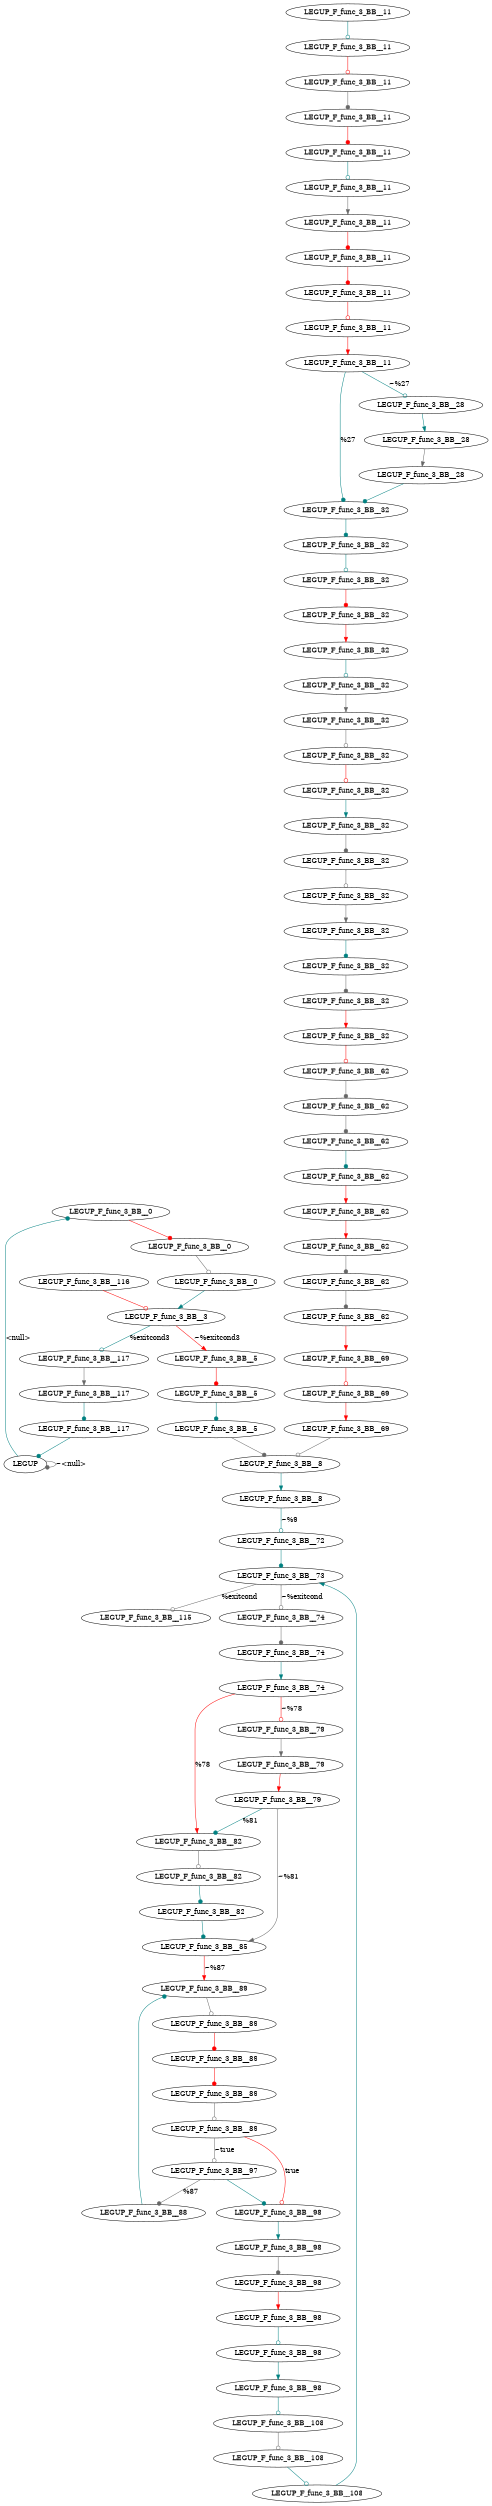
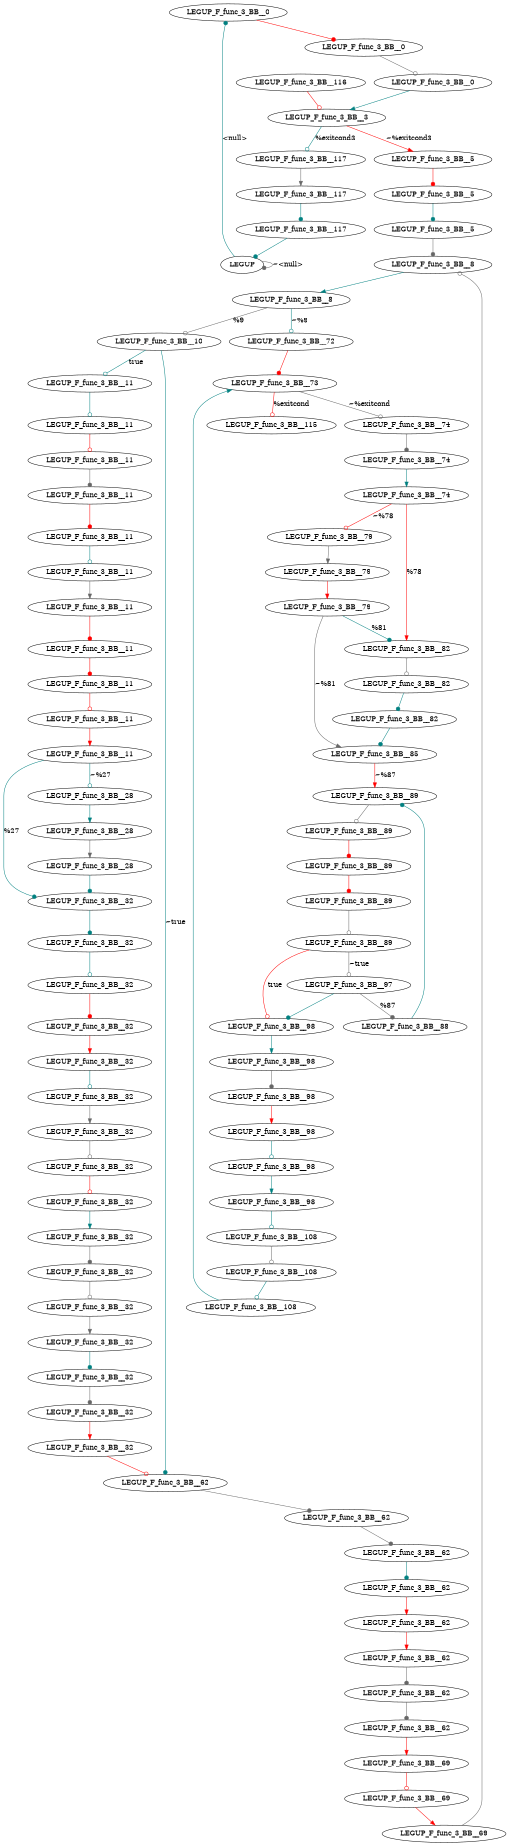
node "LEGUP_F_func_3_BB__10": added
edge "LEGUP_F_func_3_BB__72" -> "LEGUP_F_func_3_BB__73": color teal -> red
edge "LEGUP_F_func_3_BB__73" -> "LEGUP_F_func_3_BB__115": color gray40 -> red
